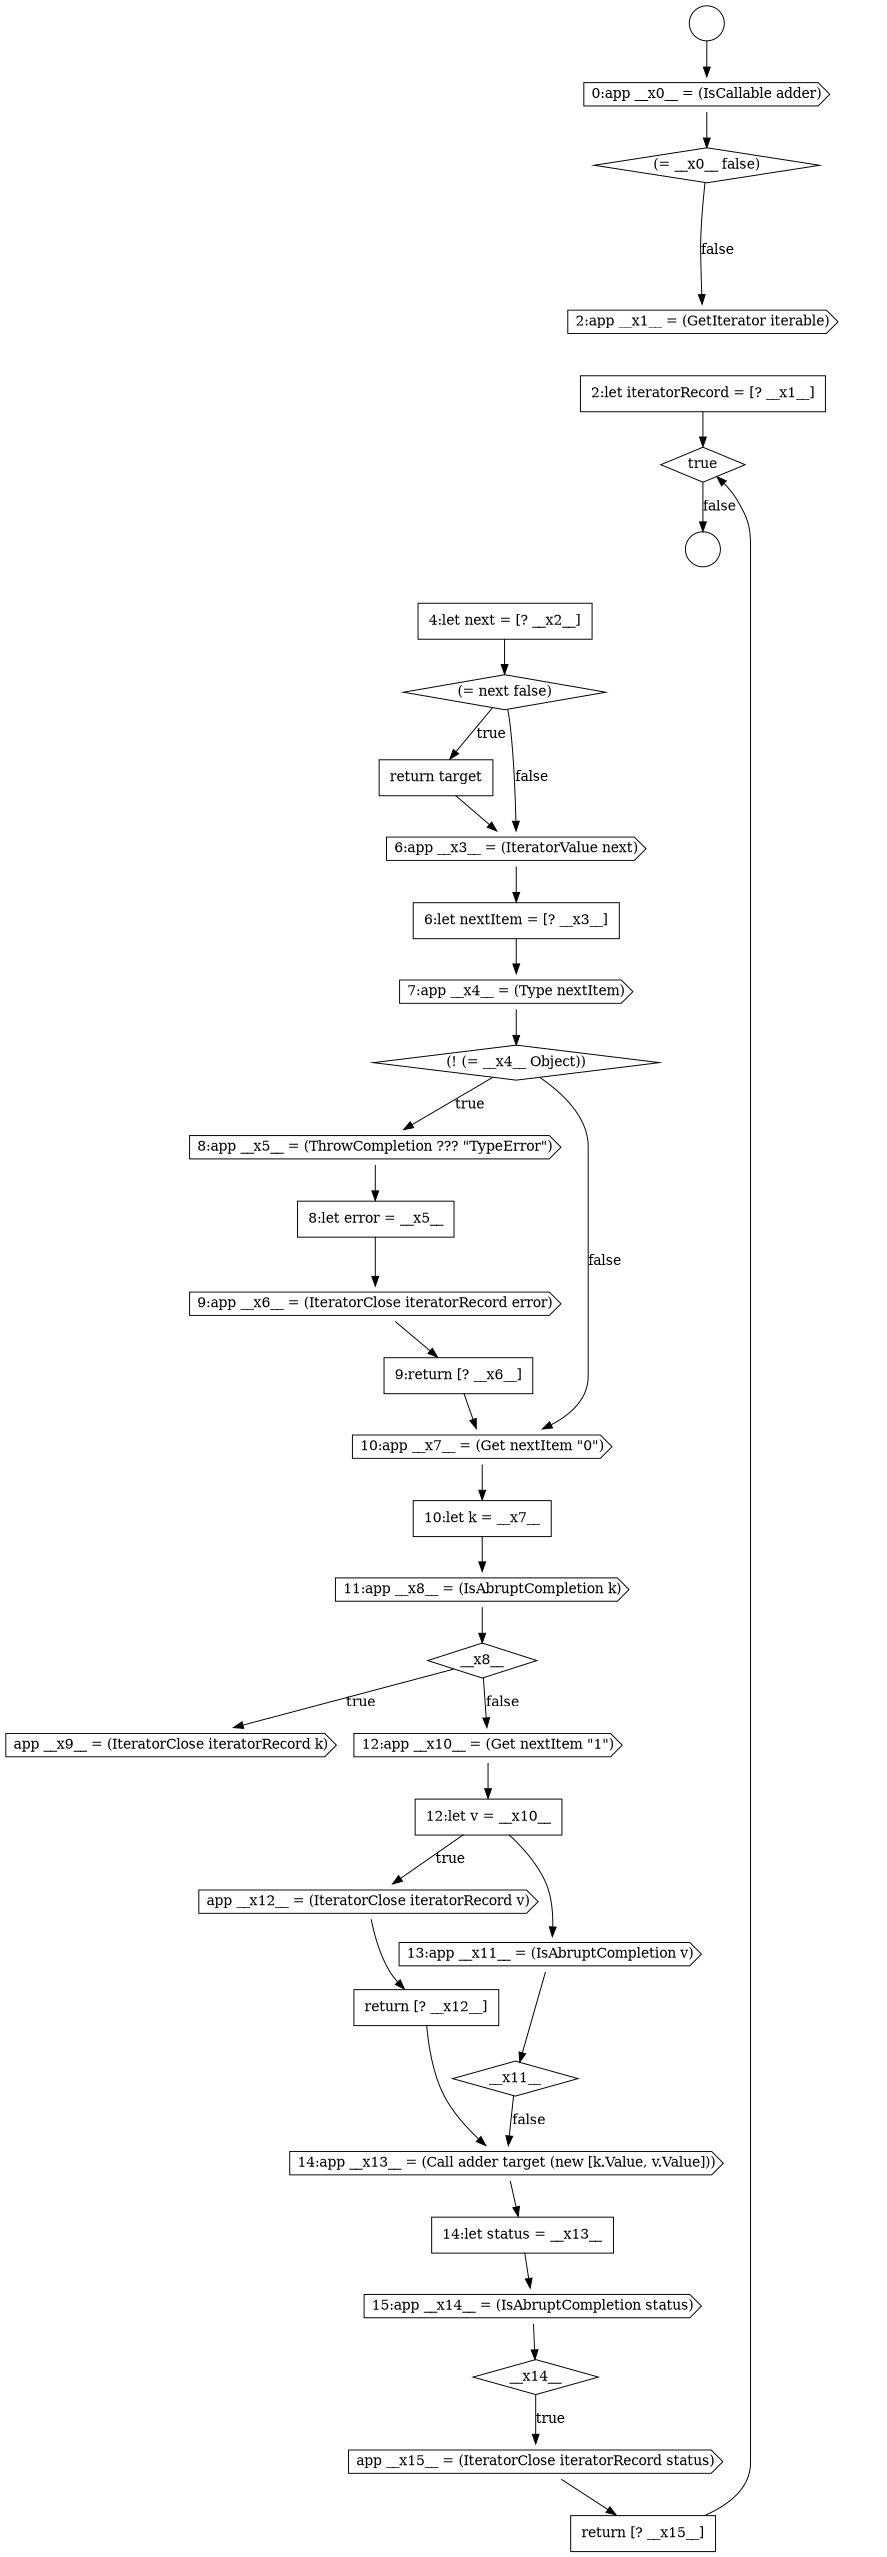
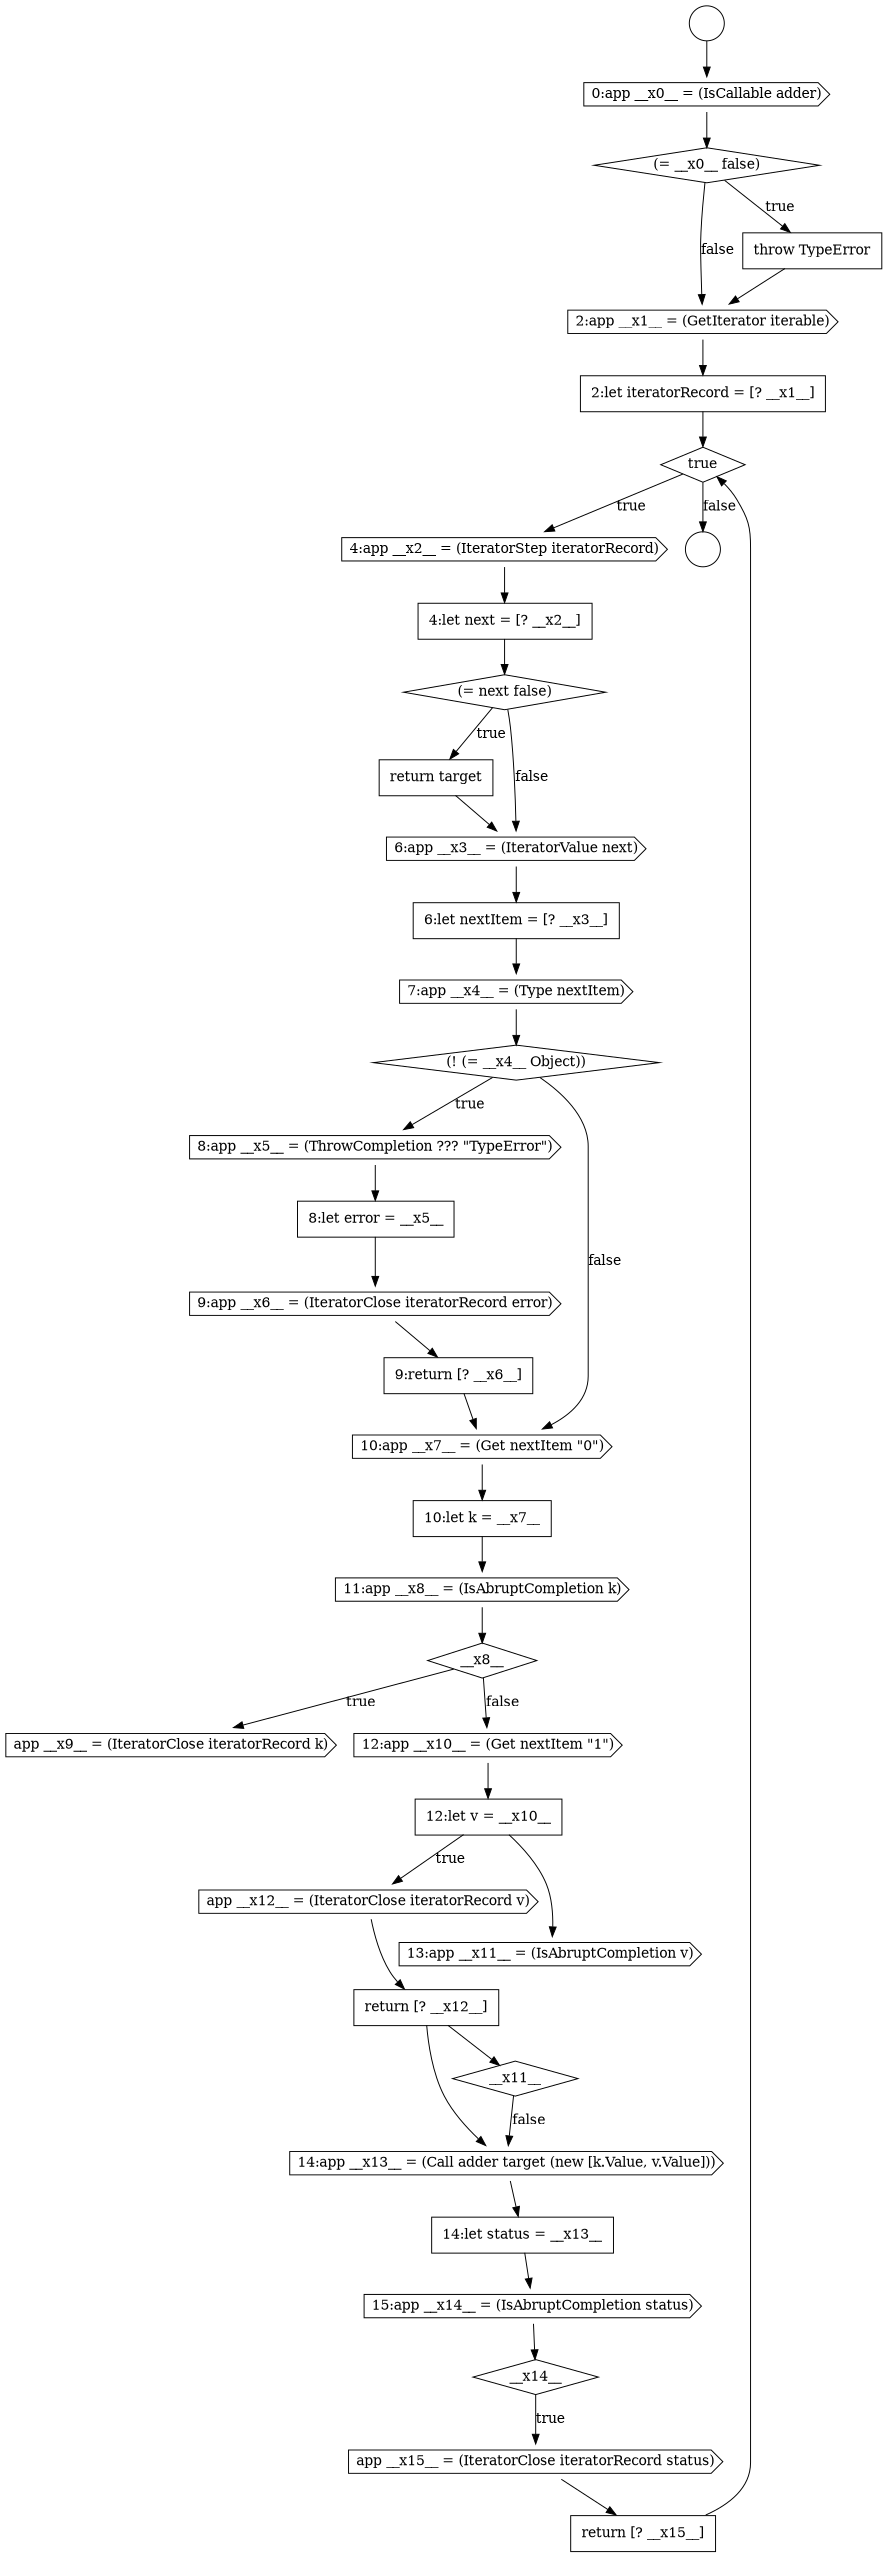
node "throw TypeError": added
edge "2:app __x1__ = (GetIterator iterable)" -> "2:let iteratorRecord = [? __x1__]": added
node "4:app __x2__ = (IteratorStep iteratorRecord)": added
edge "13:app __x11__ = (IsAbruptCompletion v)" -> "__x11__": now "return [? __x12__]" -> "__x11__"
